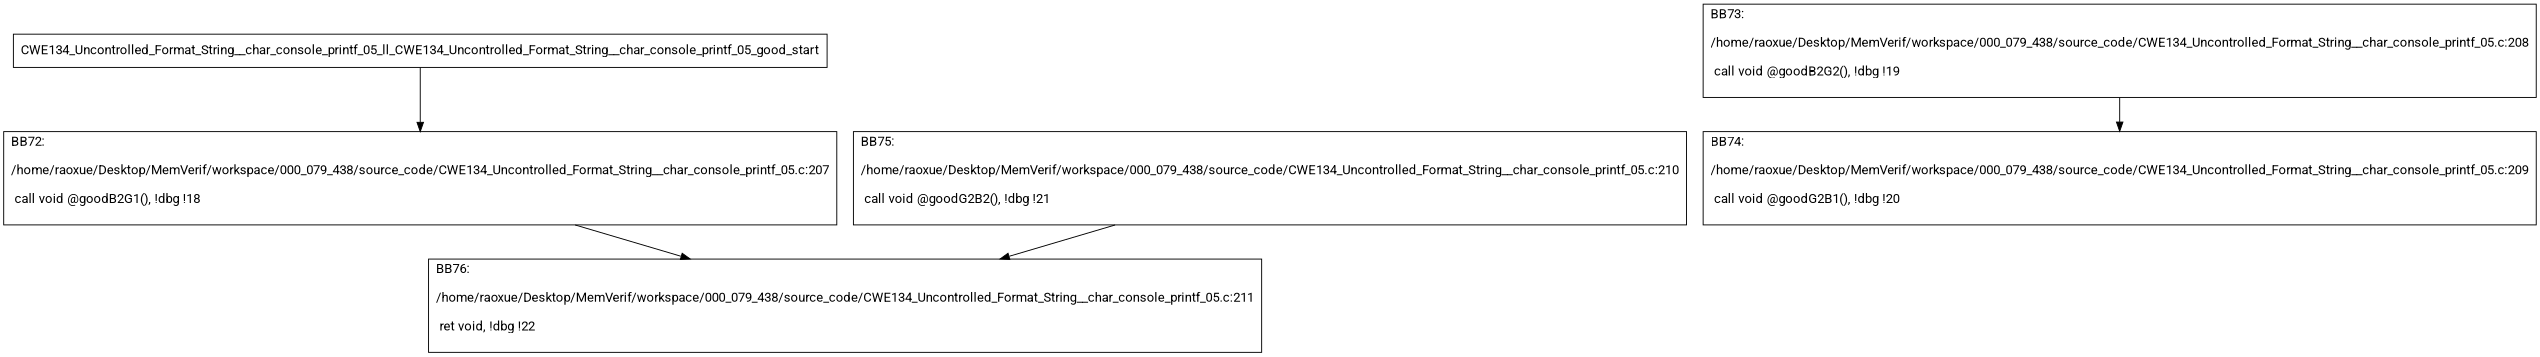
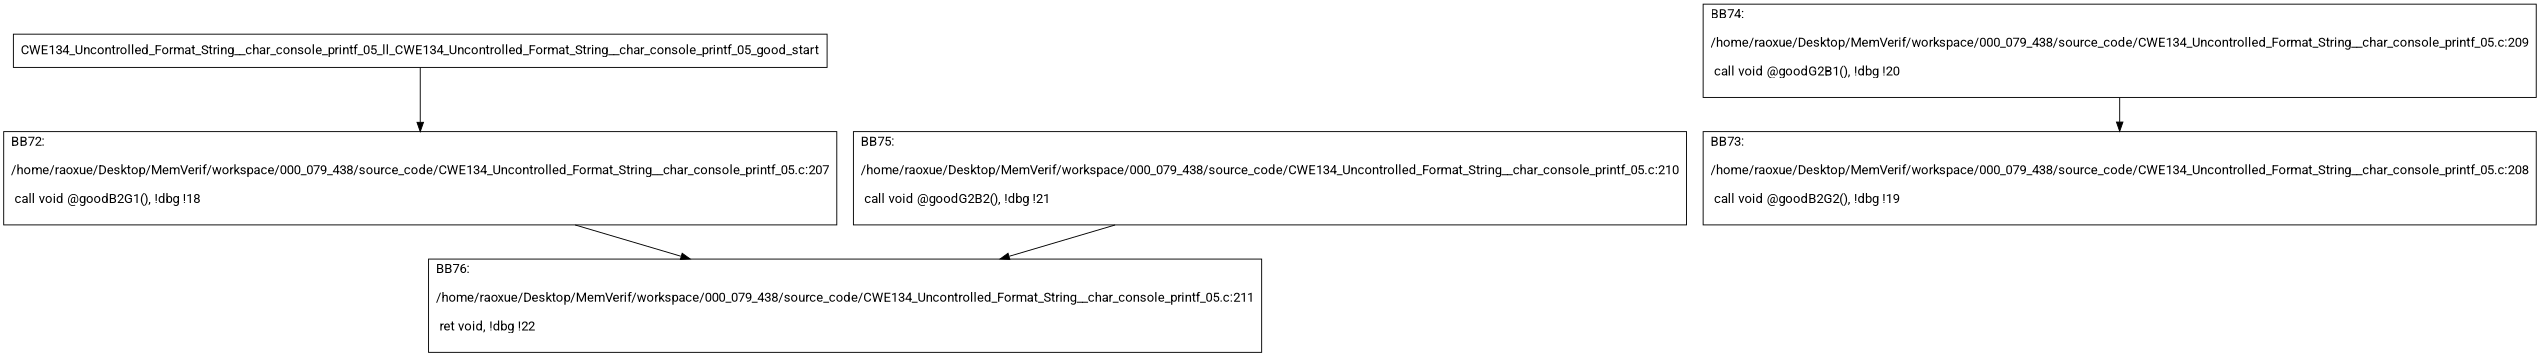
edge "BB73:" -> "BB74:": reversed
